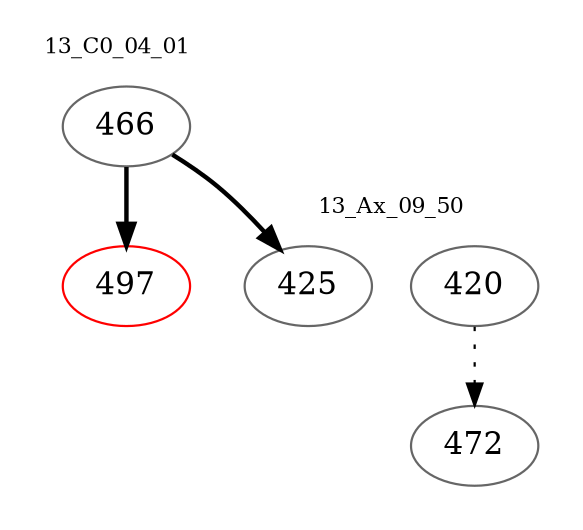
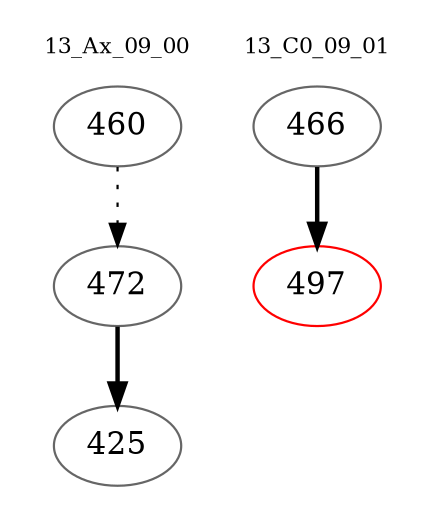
cluster "13_C0_04_01": label "13_C0_04_01" -> "13_C0_09_01"
cluster "13_Ax_09_50": label "13_Ax_09_50" -> "13_Ax_09_00"
edge "466" -> "425": now "472" -> "425"
node "420": label "420" -> "460"
